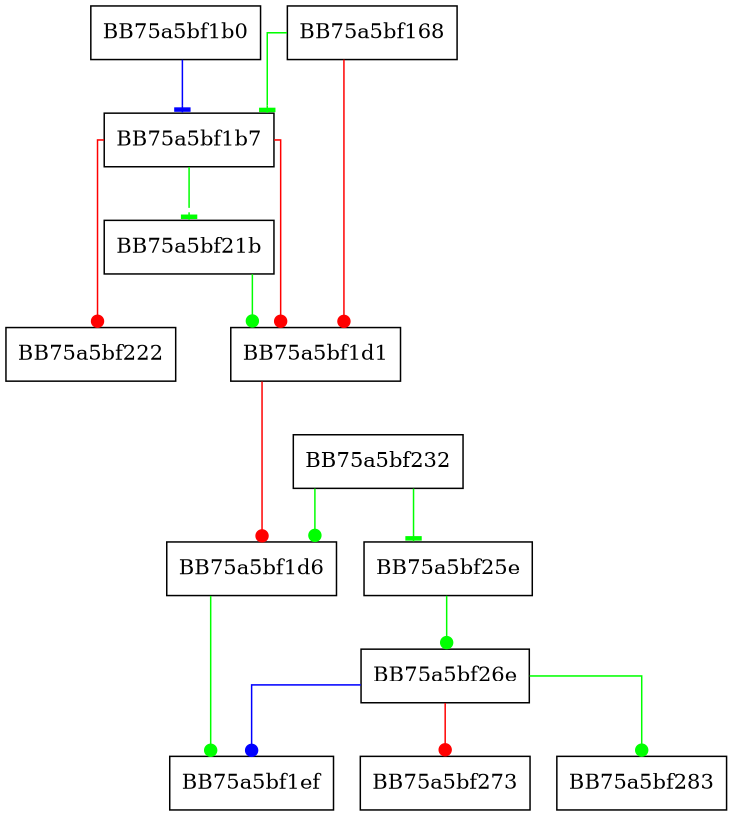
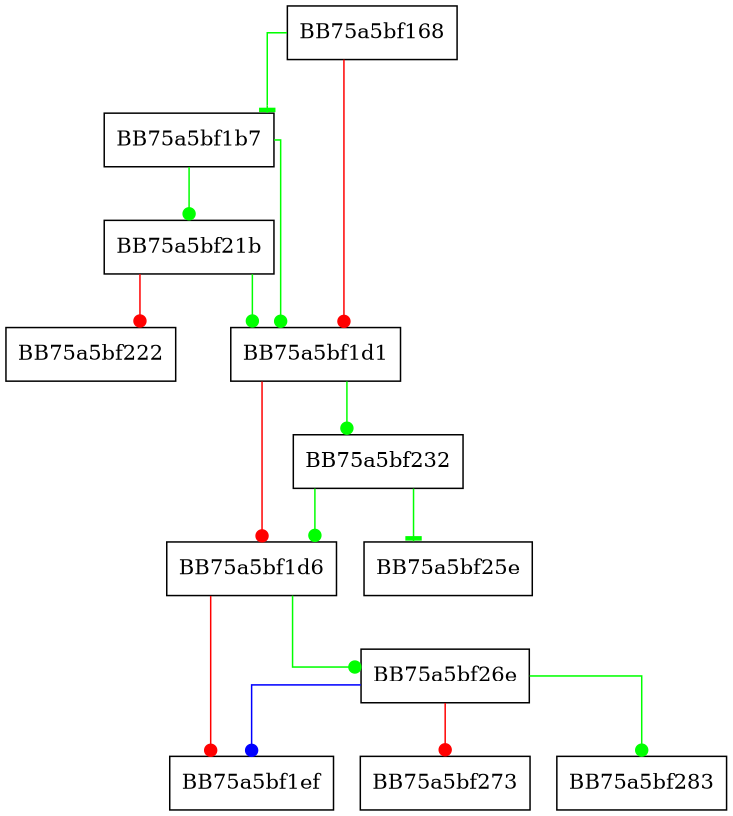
node "BB75a5bf1b0": removed
edge "BB75a5bf1b7" -> "BB75a5bf21b": arrowhead tee -> dot
edge "BB75a5bf1b7" -> "BB75a5bf222": now "BB75a5bf21b" -> "BB75a5bf222"
edge "BB75a5bf1b7" -> "BB75a5bf1d1": color red -> green
edge "BB75a5bf1d1" -> "BB75a5bf232": added
edge "BB75a5bf25e" -> "BB75a5bf26e": now "BB75a5bf1d6" -> "BB75a5bf26e"
edge "BB75a5bf1d6" -> "BB75a5bf1ef": color green -> red
